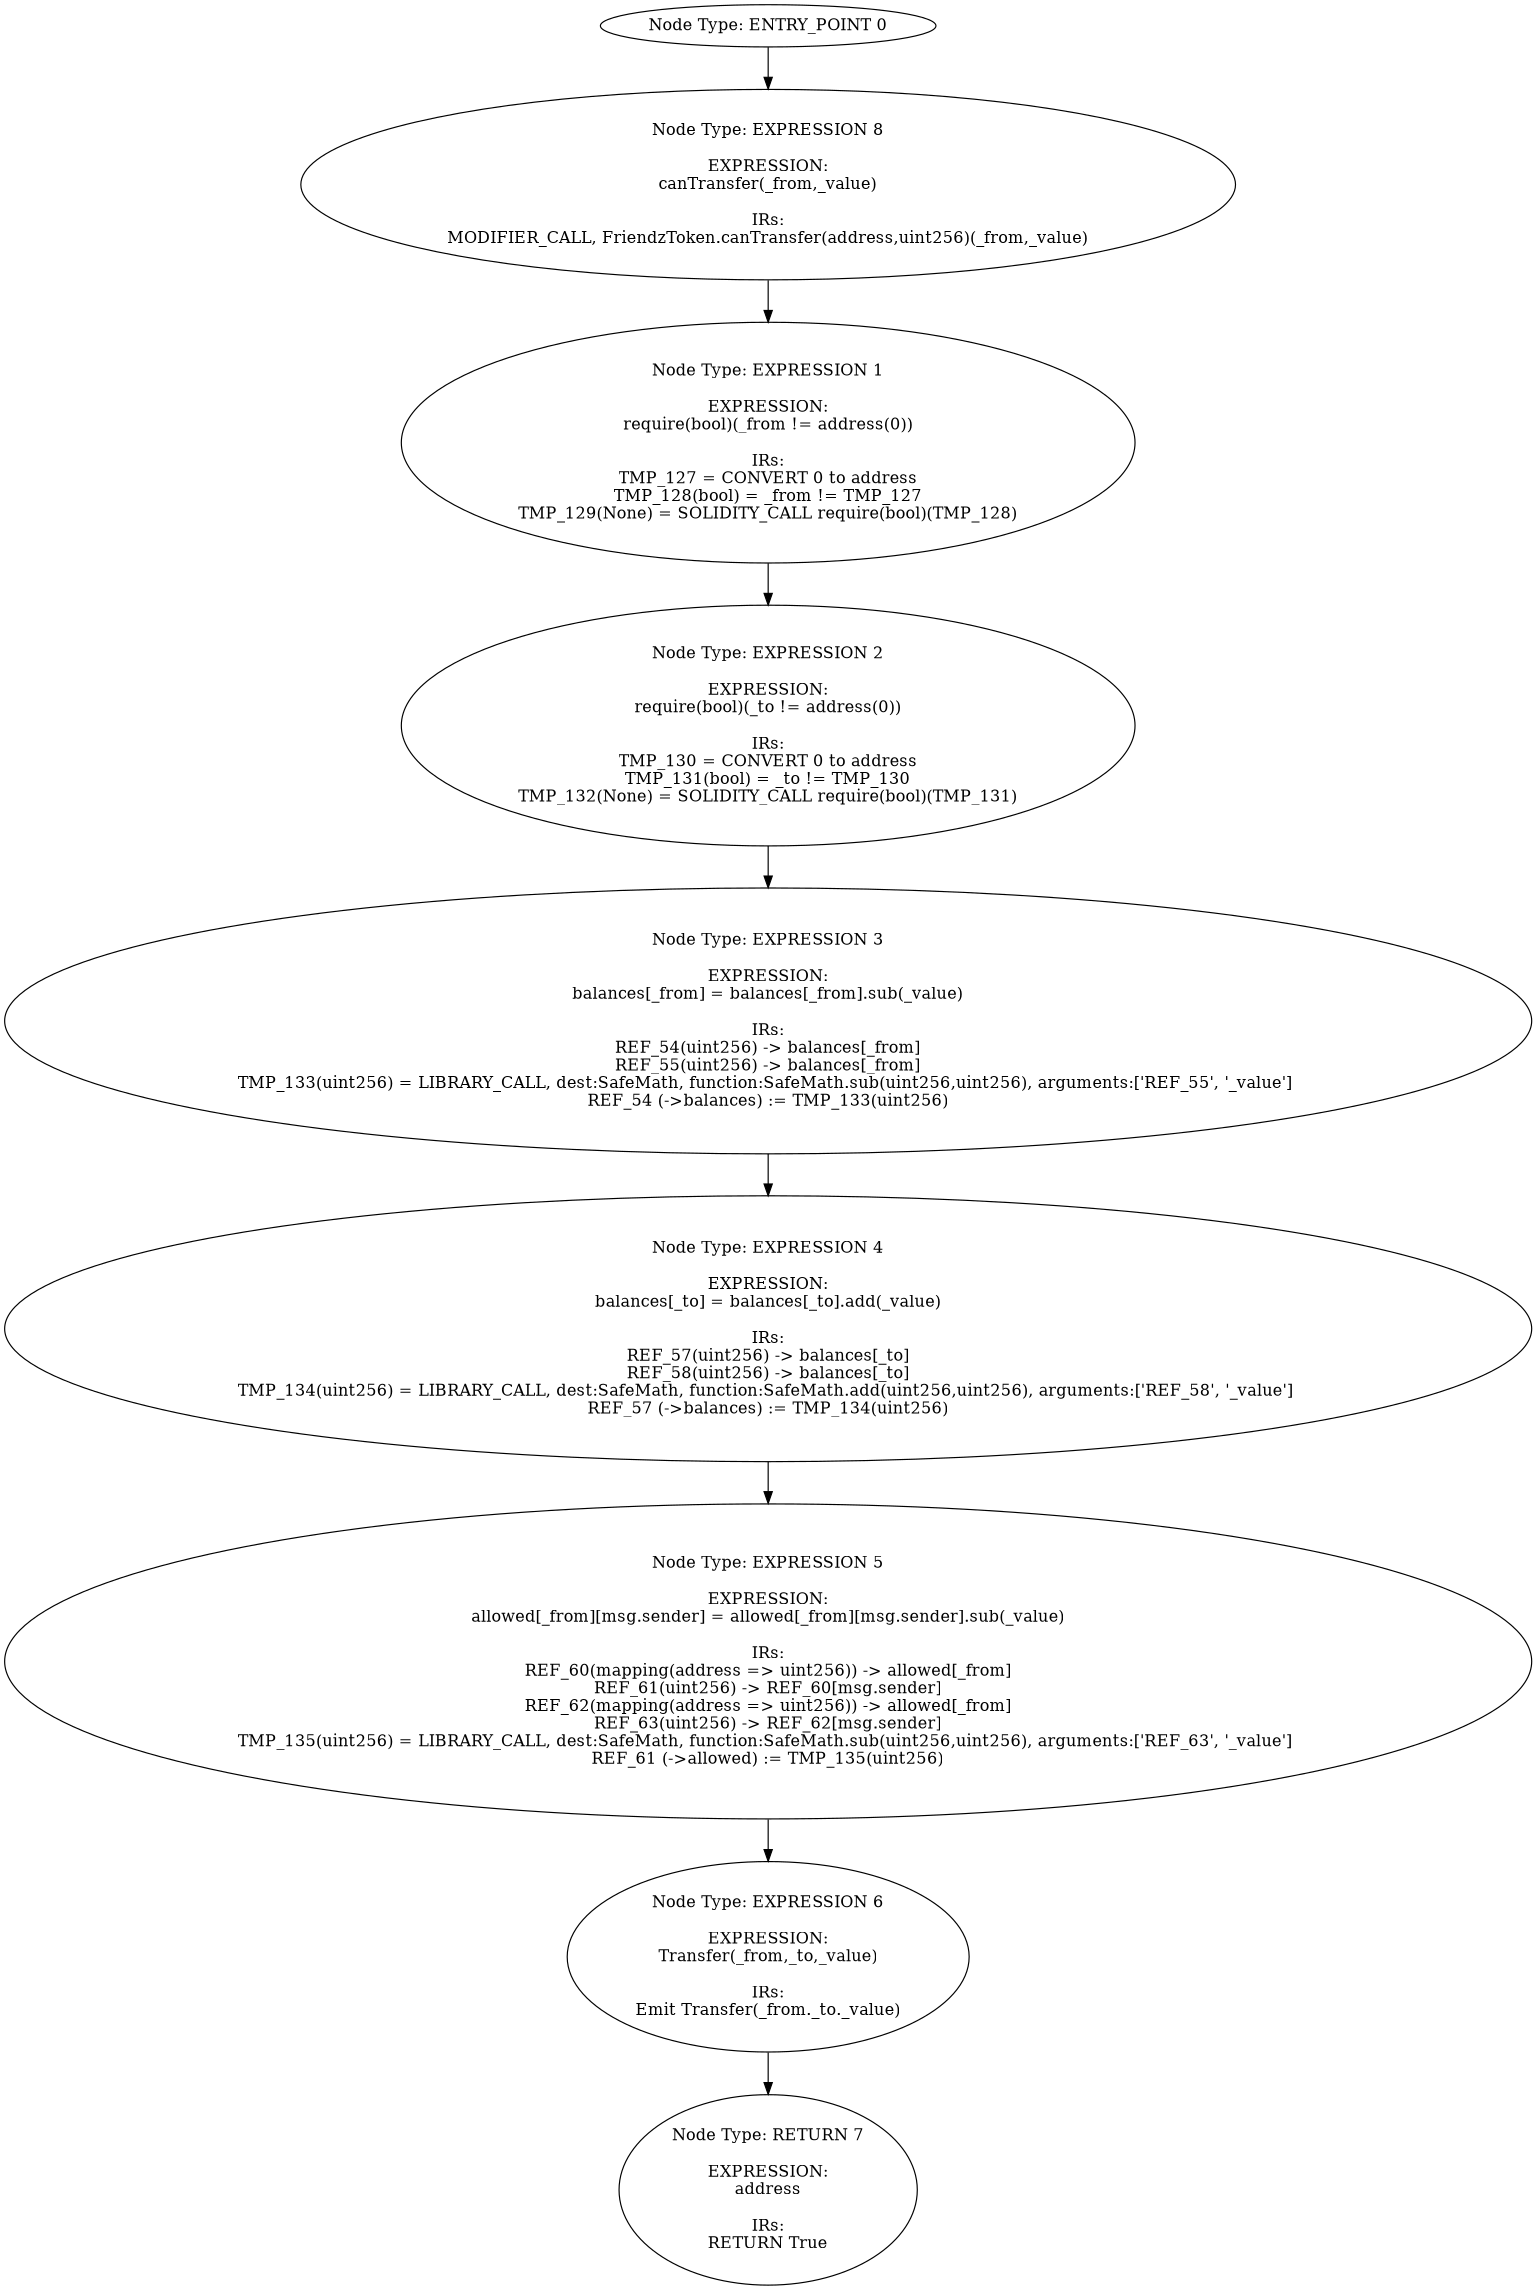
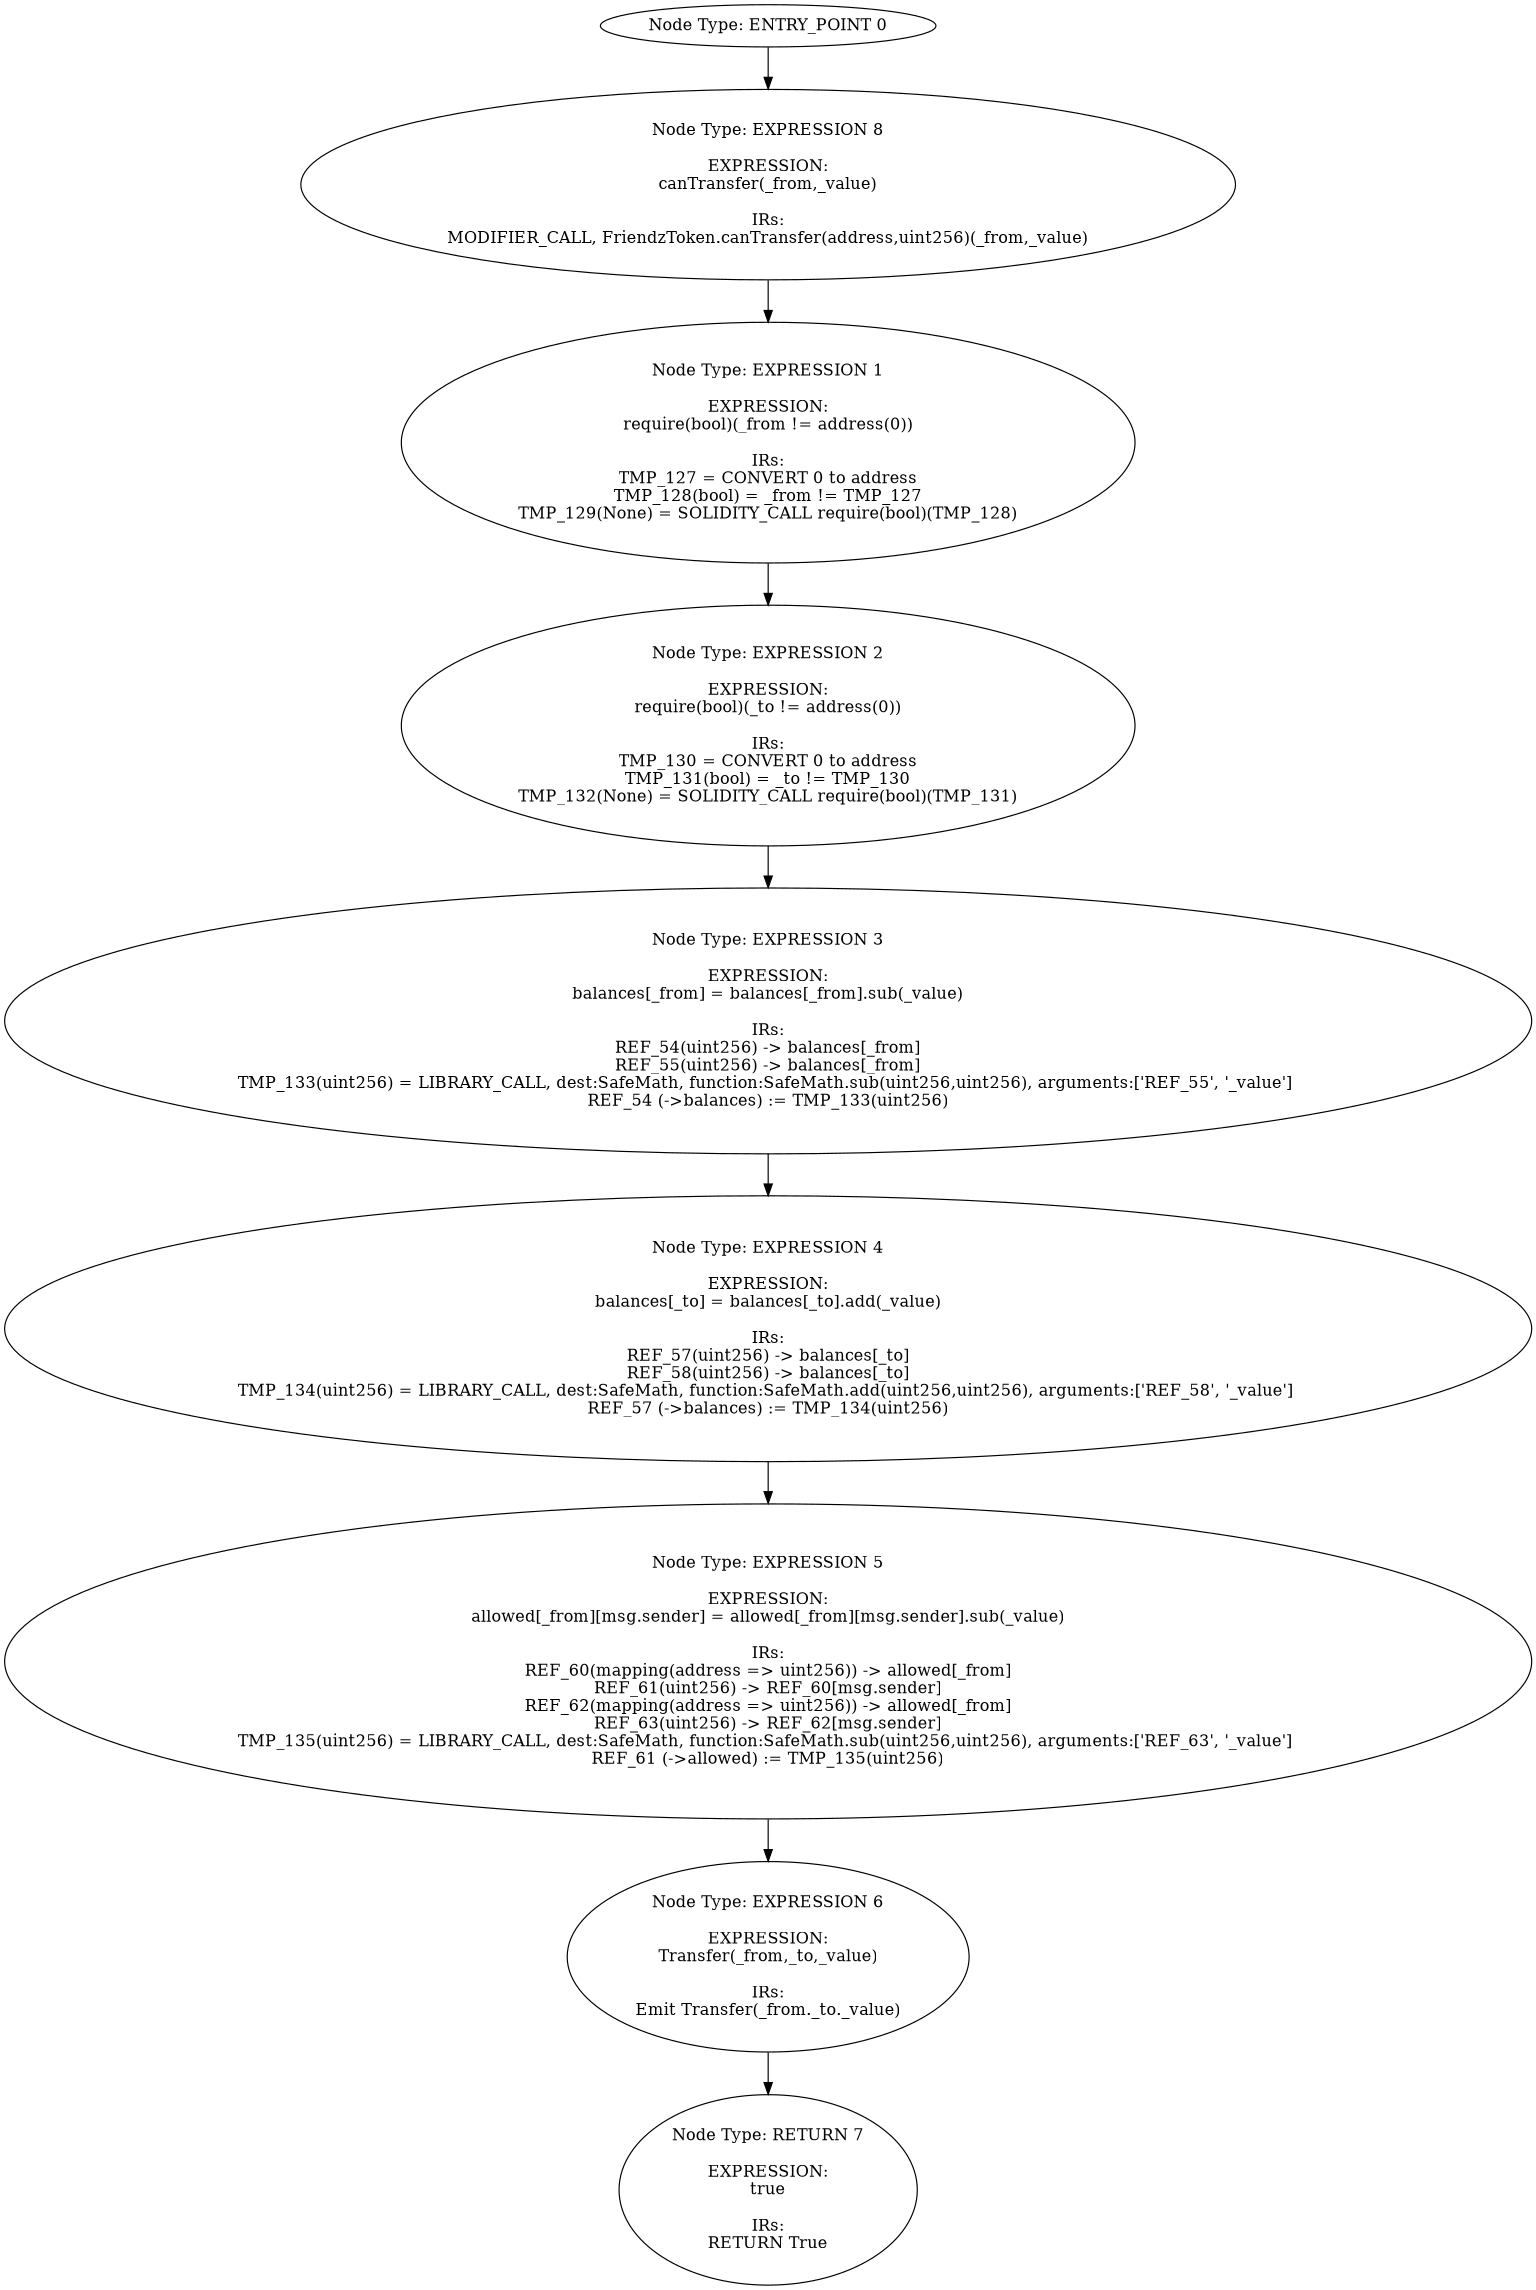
node "Node Type: RETURN 7 EXPRESSION: address IRs: RETURN True": label "Node Type: RETURN 7 EXPRESSION: address IRs: RETURN True" -> "Node Type: RETURN 7 EXPRESSION: true IRs: RETURN True"
